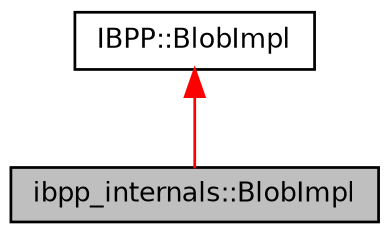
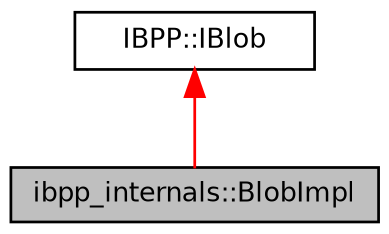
node "IBPP::BlobImpl": label "IBPP::BlobImpl" -> "IBPP::IBlob"
